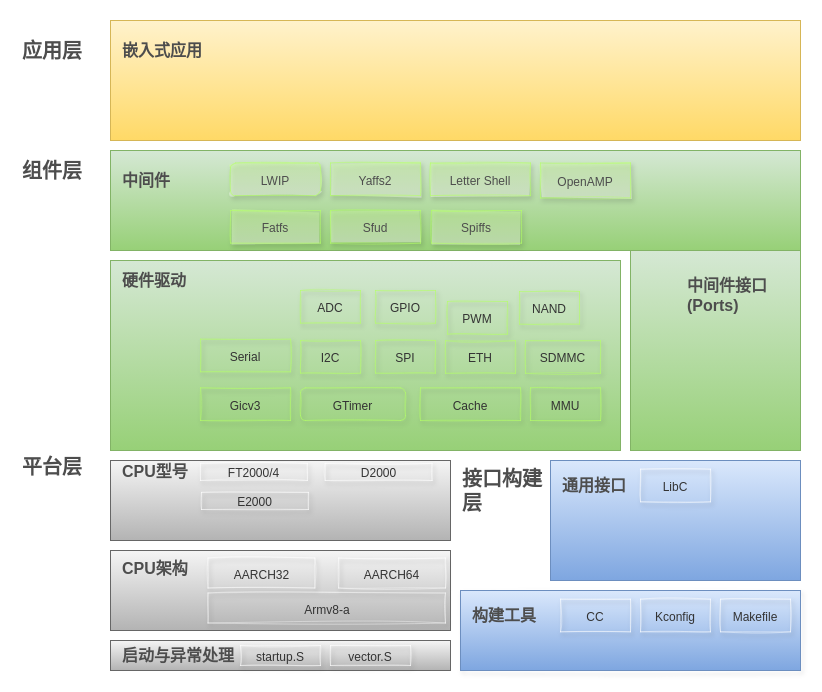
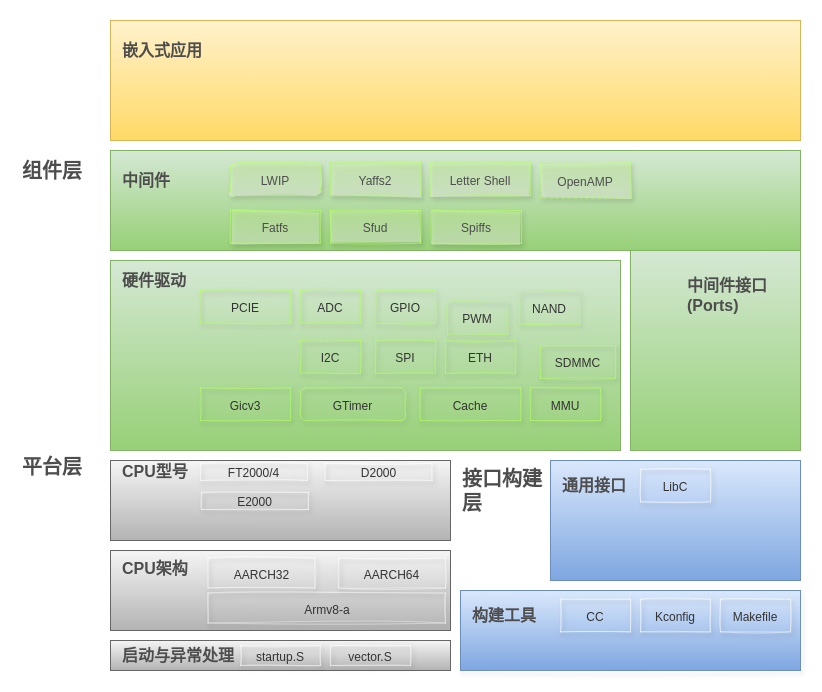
node "应用层": removed
node "OpenAMP": style solid -> dashed
node "PCIE": added
node "Serial": removed
node "SDMMC": moved (563, 357) -> (578, 362)
